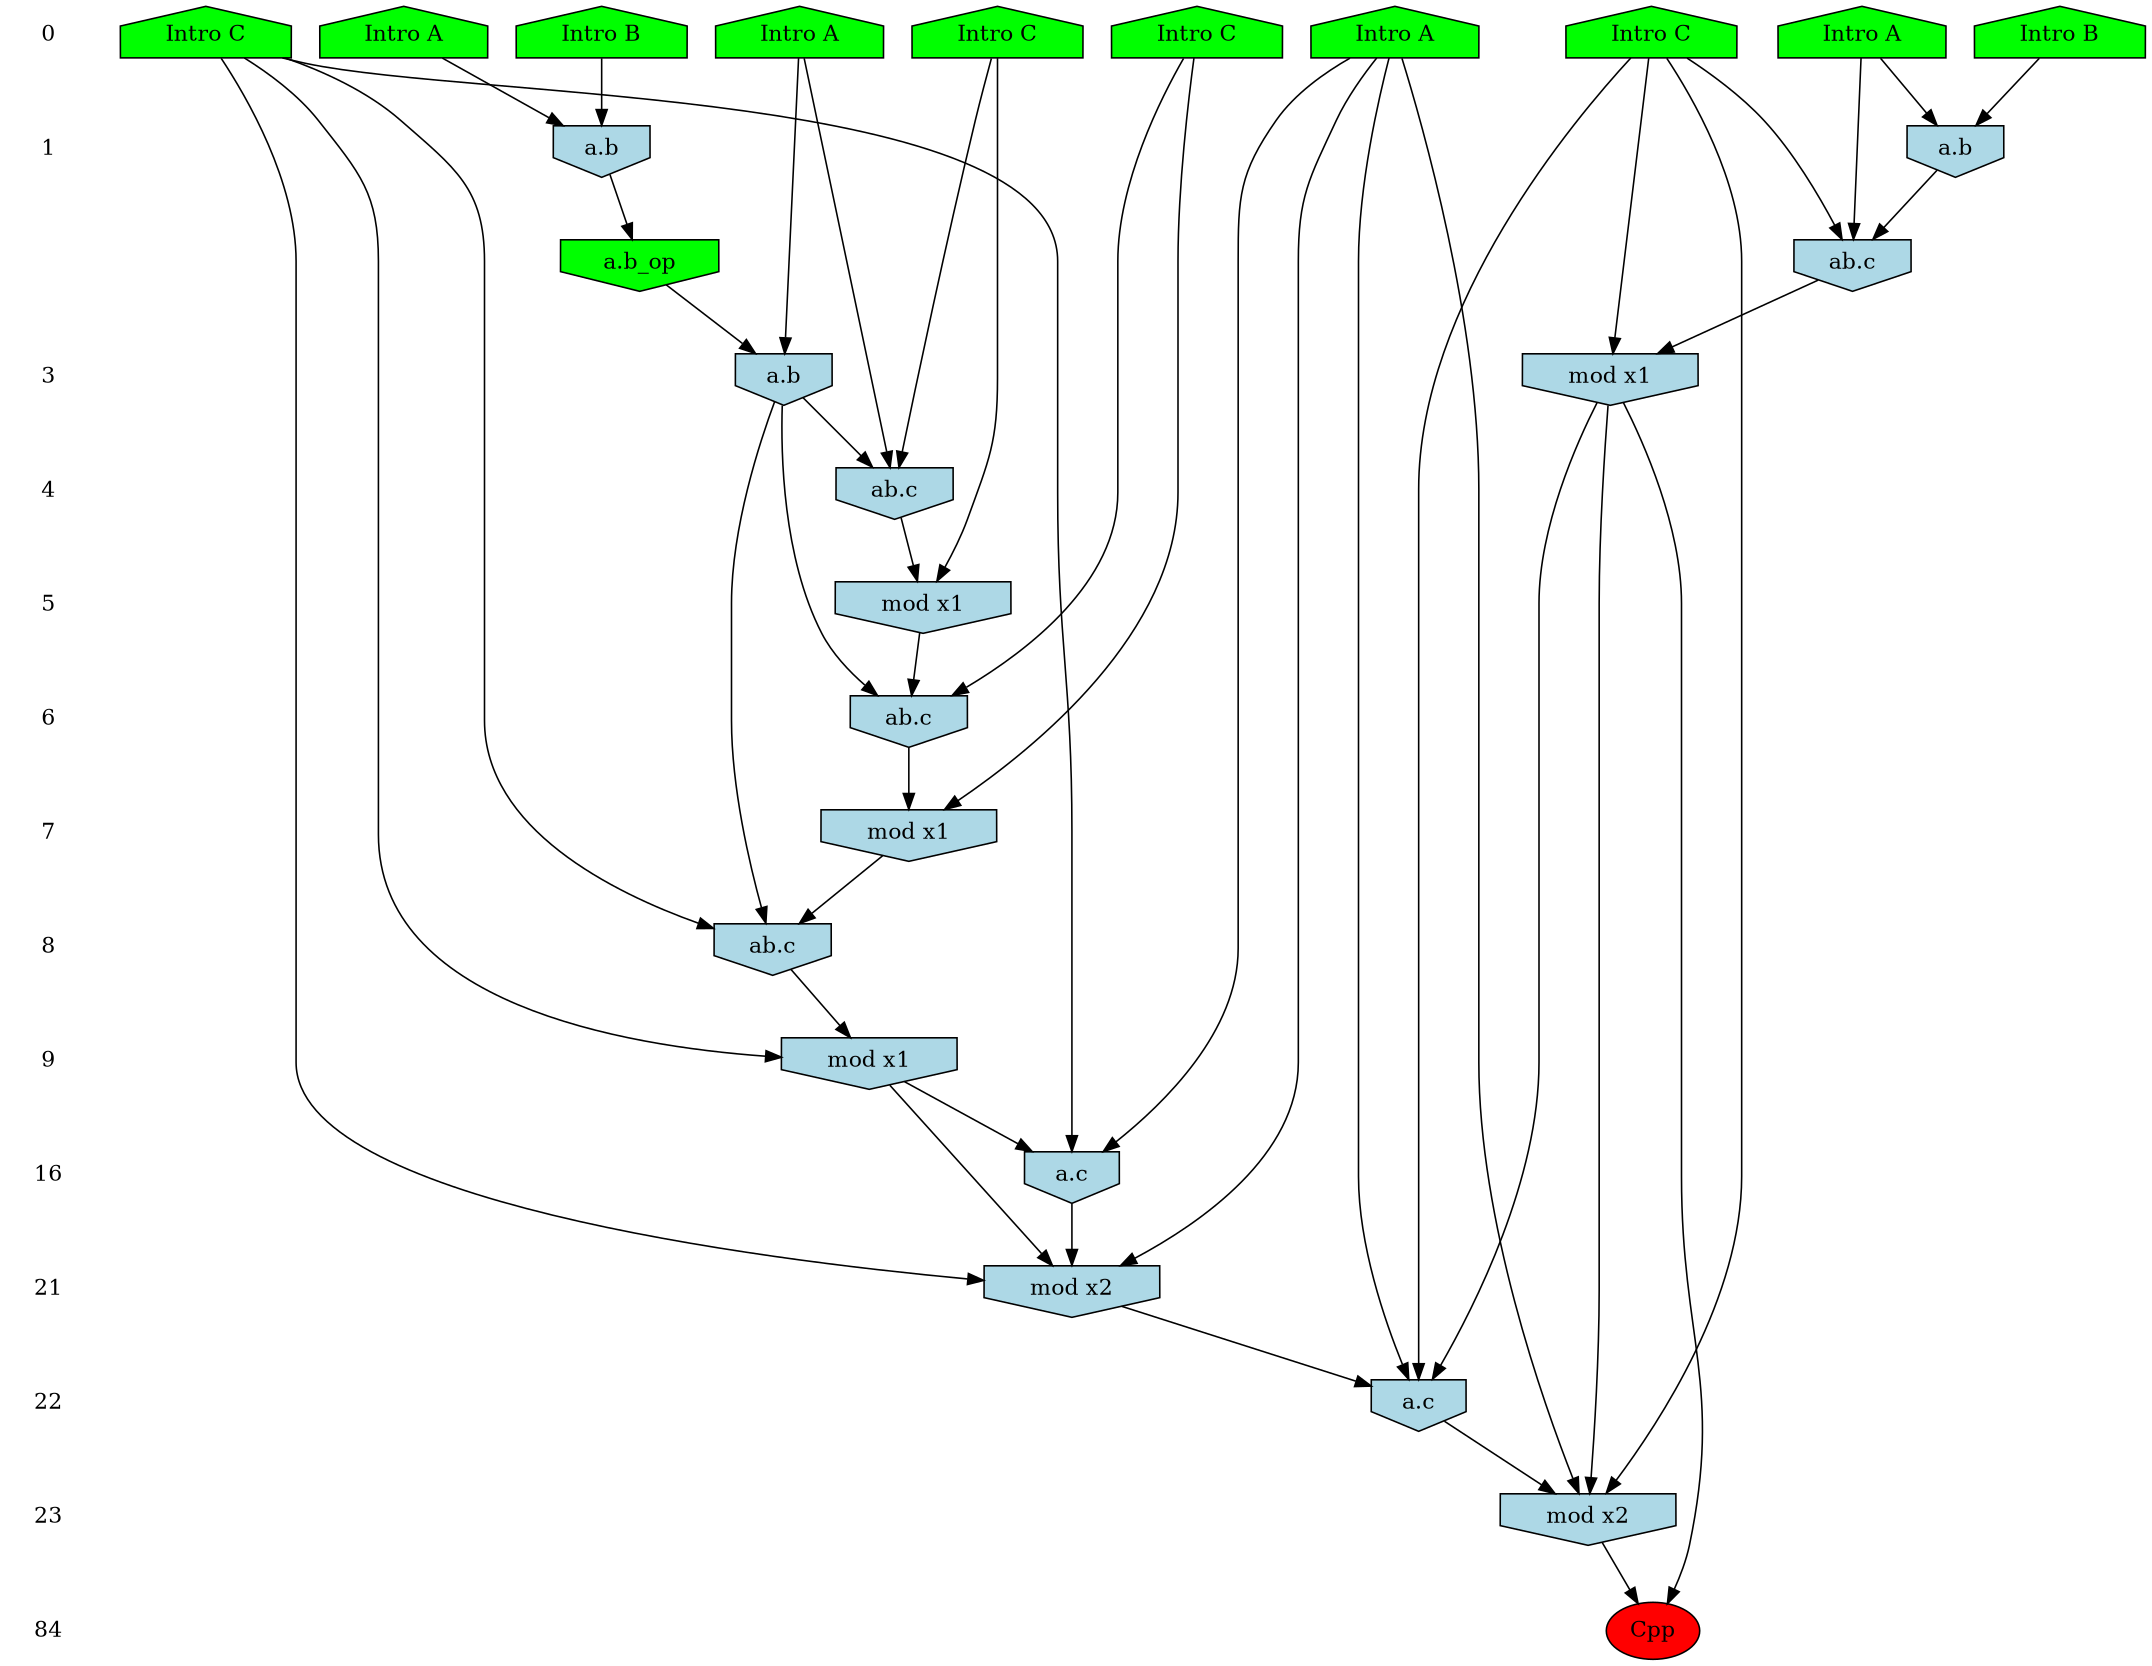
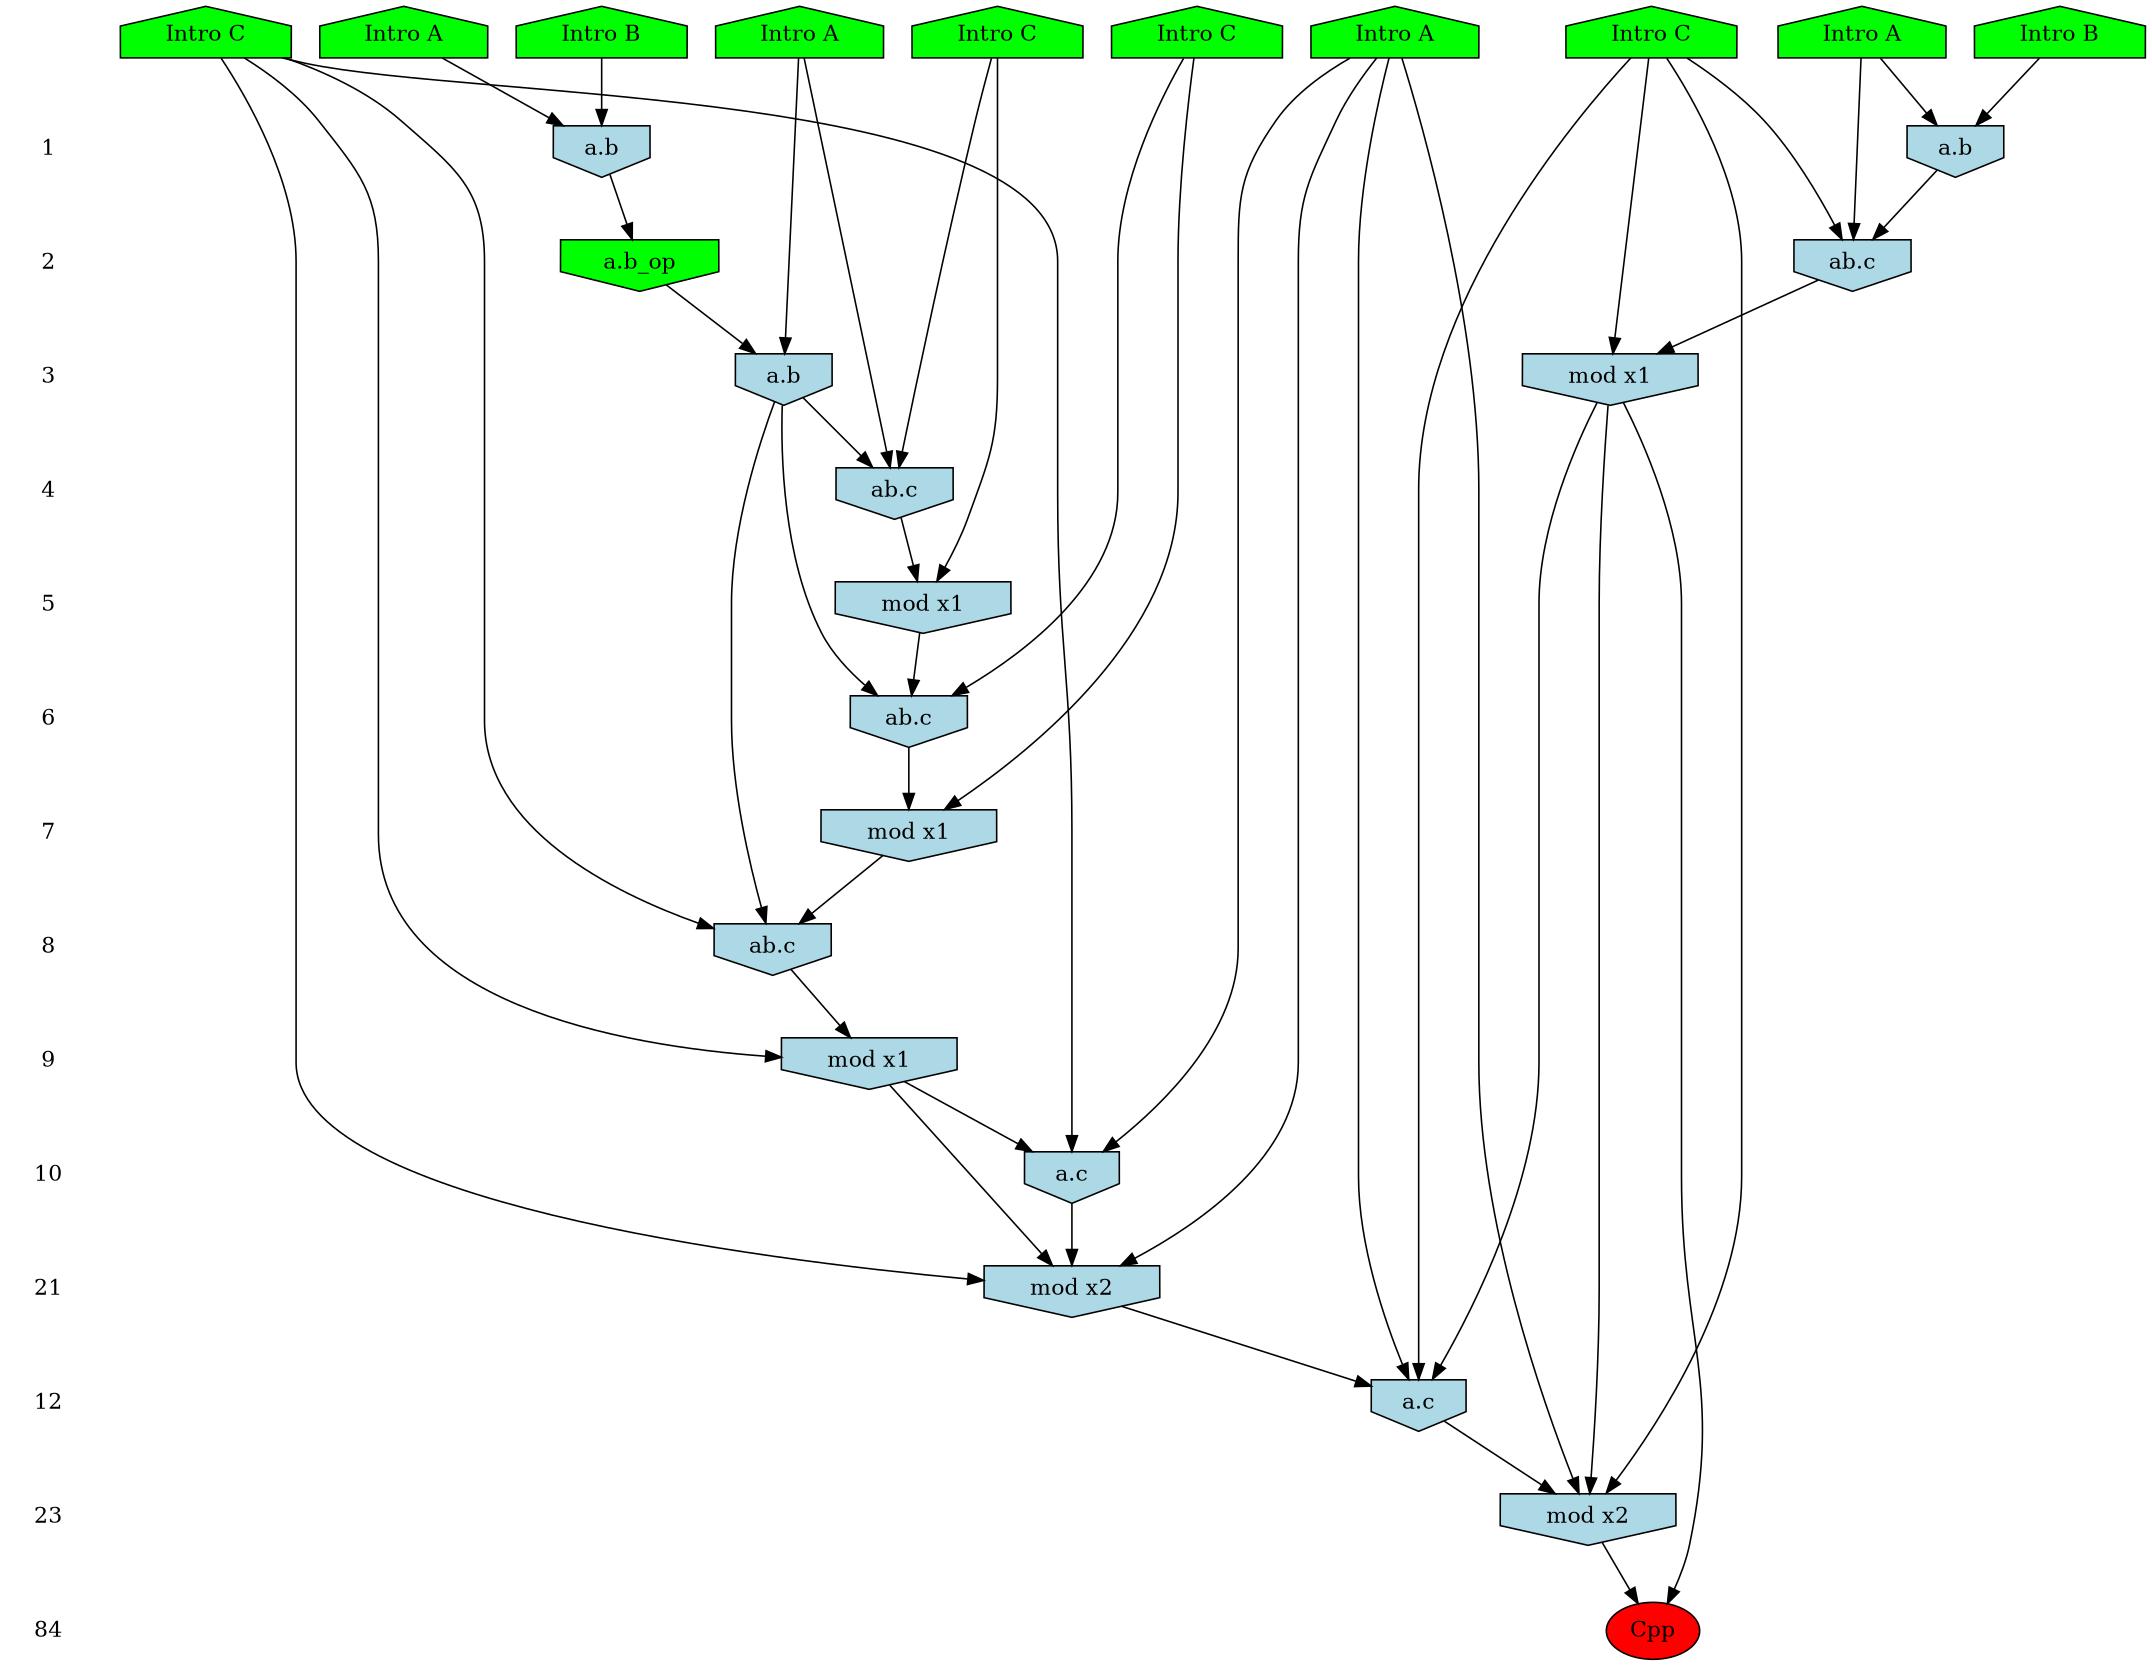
node "0": removed
node "2": added
node "16": label "16" -> "10"
node "22": label "22" -> "12"
